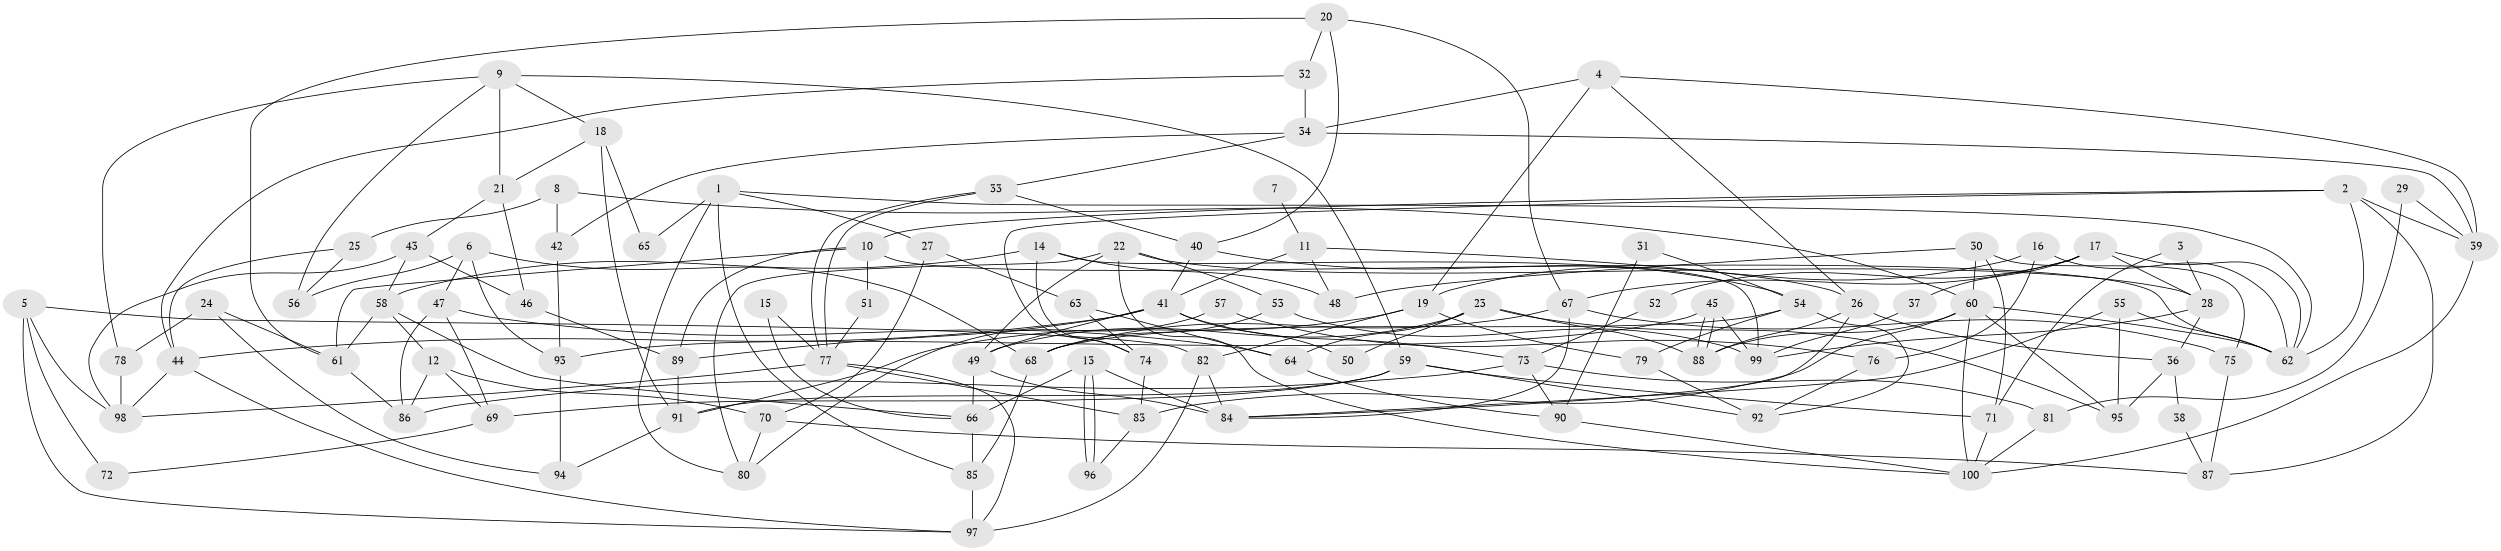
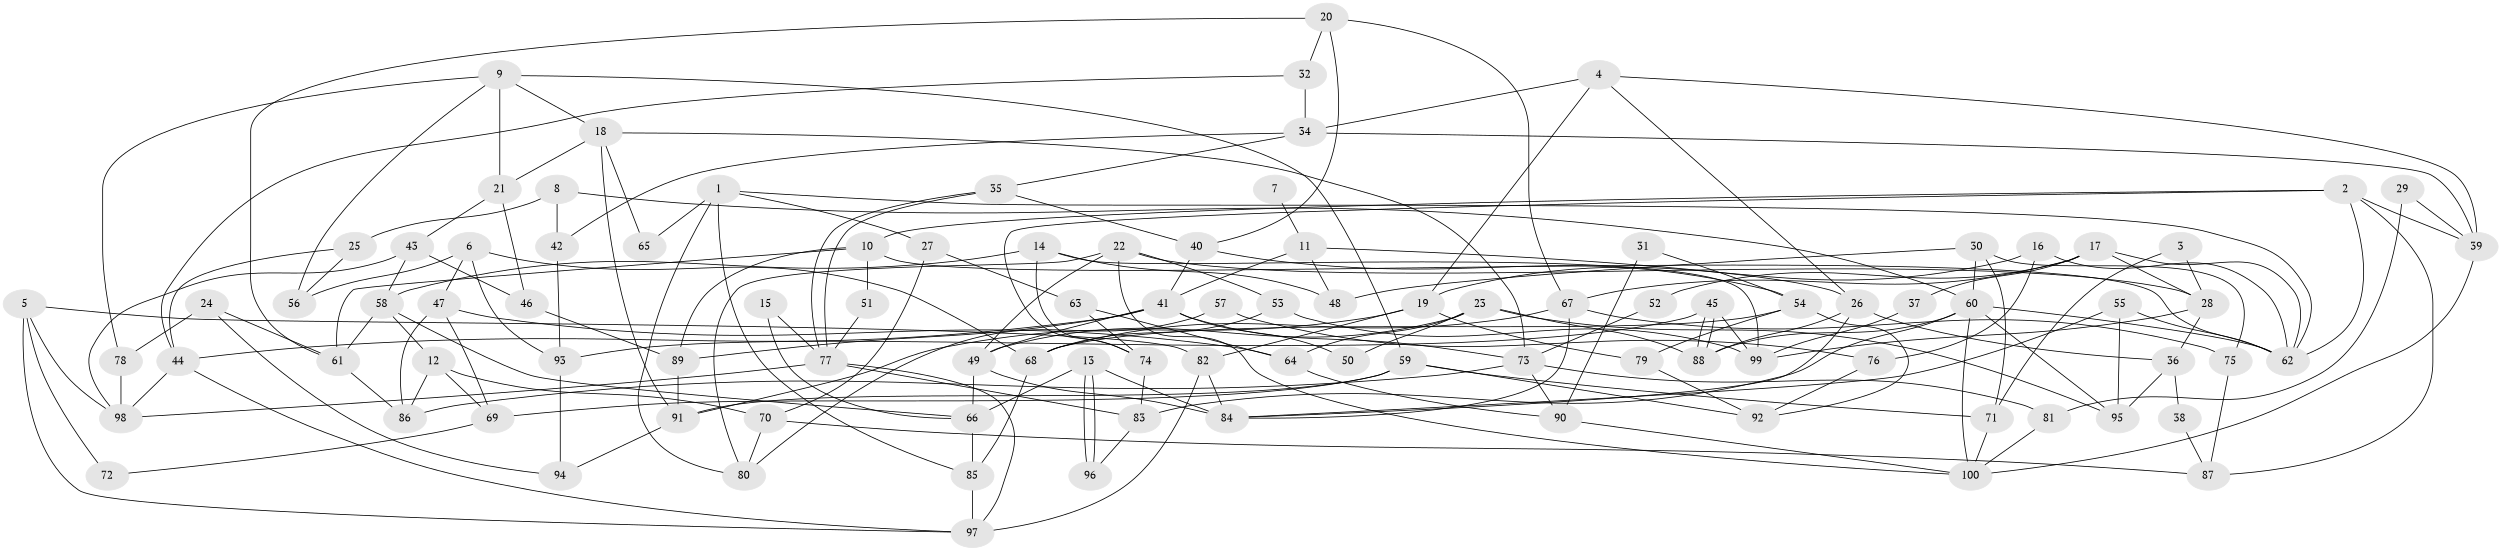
edge "18" -- "73": added
node "33": label "33" -> "35"
